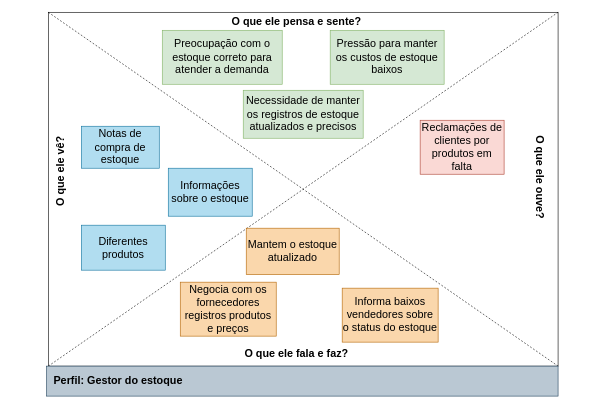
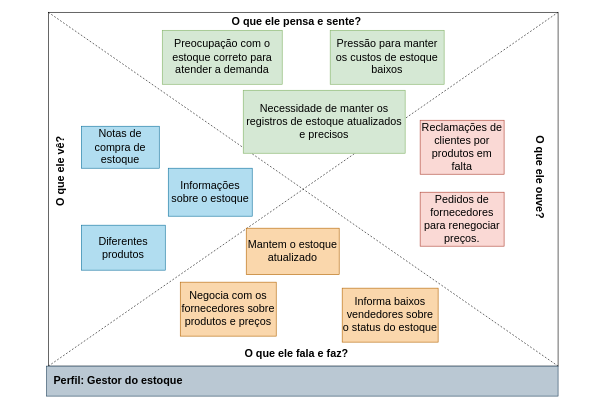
node "Necessidade de manter os registros de estoque atualizados e precisos": size 120x48 -> 162x63
node "Pedidos de fornecedores para renegociar preços.": added
node "Negocia com os fornecedores registros produtos e preços": label "Negocia com os fornecedores registros produtos e preços" -> "Negocia com os fornecedores sobre produtos e preços"
